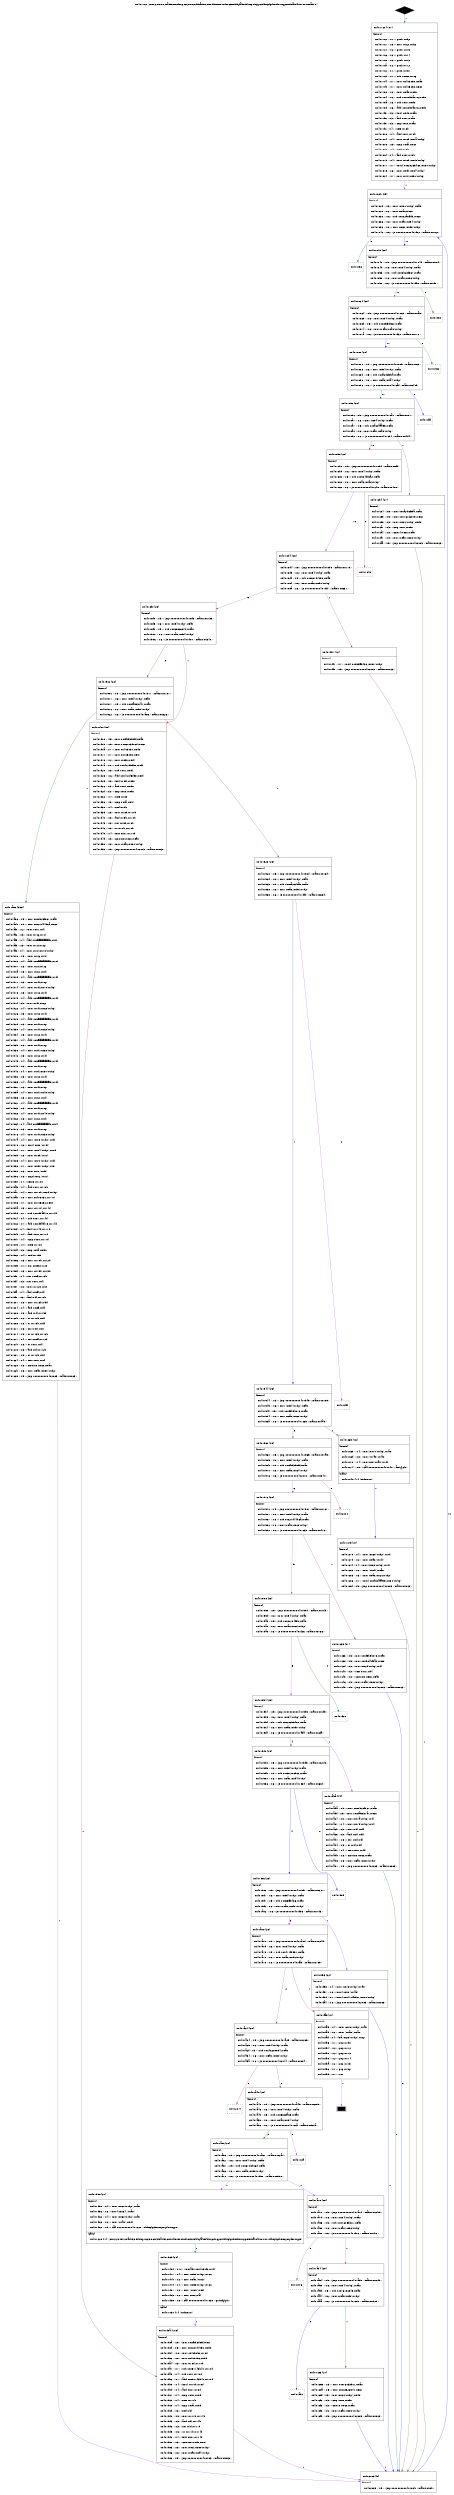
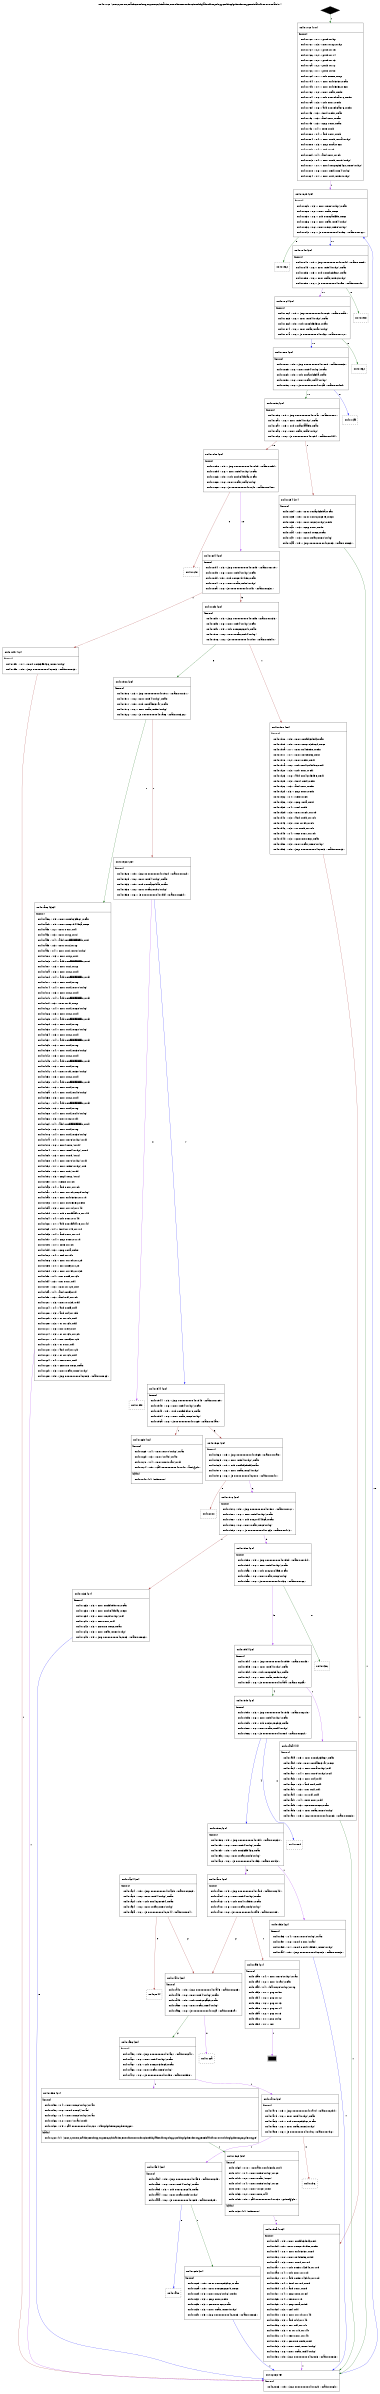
node "0x401c79 [27]": removed
edge "0x401a08 [28]" -> "0x401a24 [28]": now "0x401a08 [28]" -> "0x401a40 [28]"
